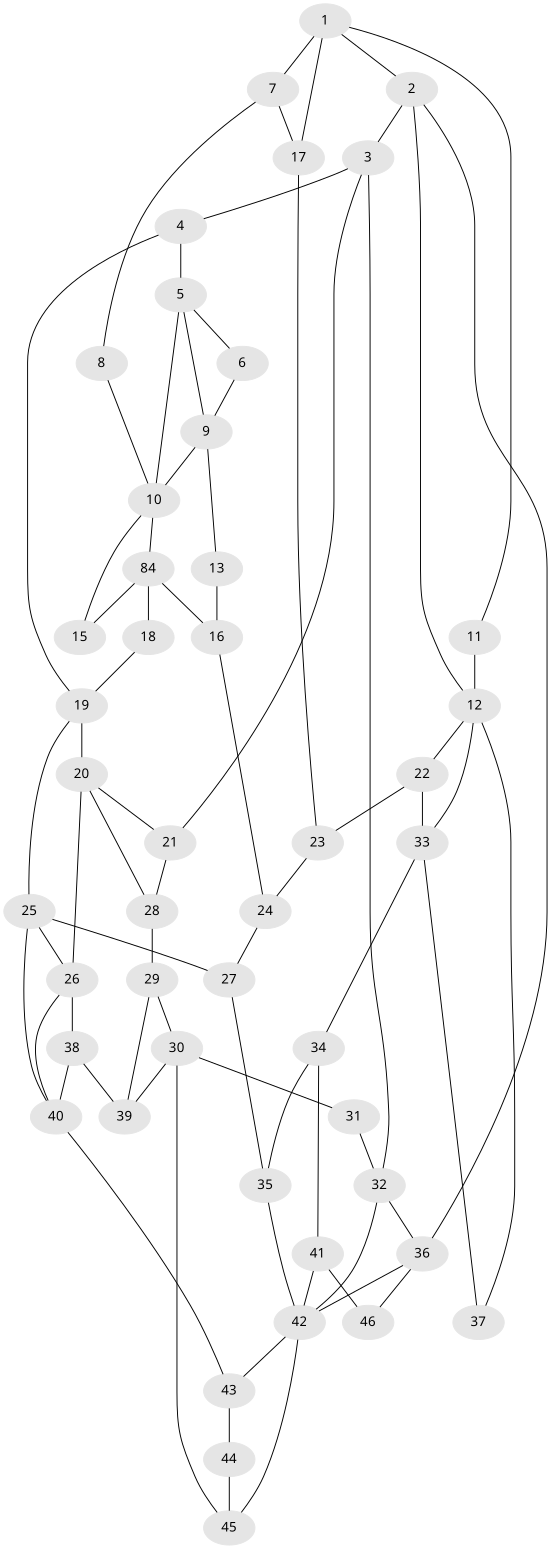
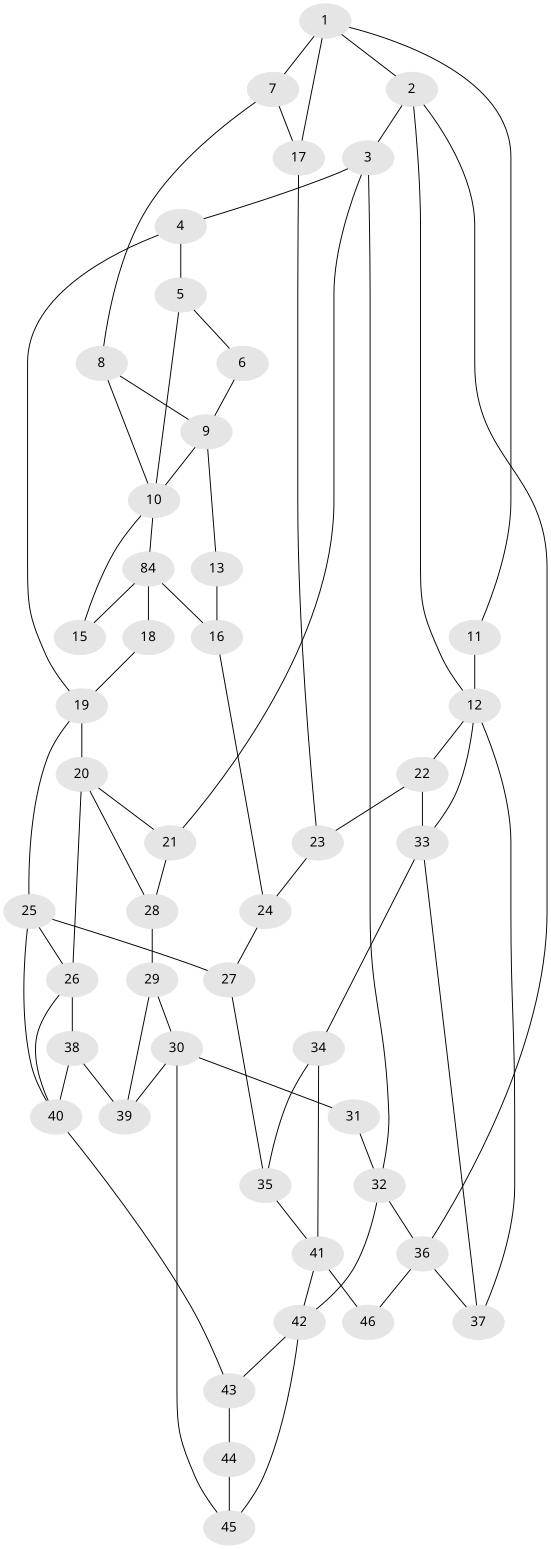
edge "5" -- "9": now "8" -- "9"
edge "35" -- "42": now "35" -- "41"
edge "36" -- "42": now "36" -- "37"
